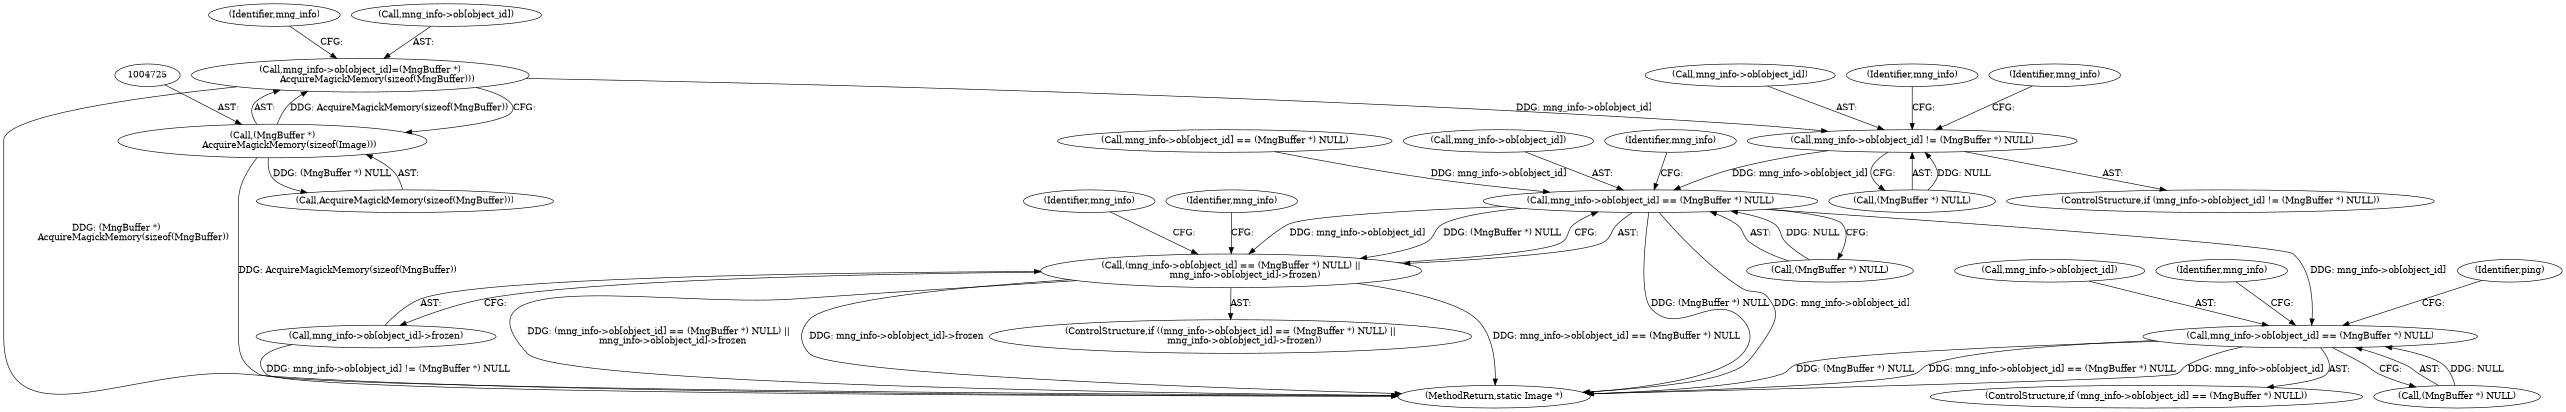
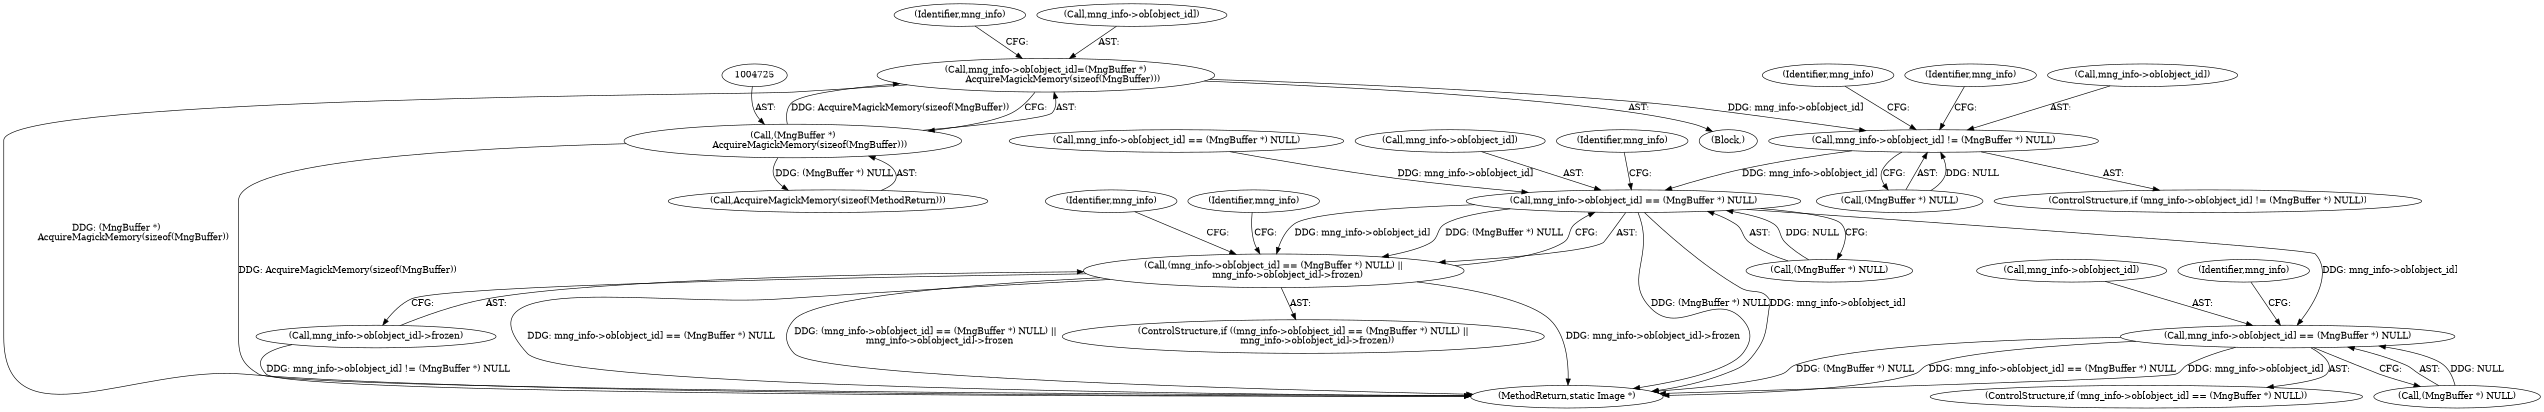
node "(Call,(MngBuffer *) AcquireMagickMemory(sizeof(Image)))": label "(Call,(MngBuffer *) AcquireMagickMemory(sizeof(Image)))" -> "(Call,(MngBuffer *) AcquireMagickMemory(sizeof(MngBuffer)))"
node "(Block,)": added
node "(Call,AcquireMagickMemory(sizeof(MngBuffer)))": label "(Call,AcquireMagickMemory(sizeof(MngBuffer)))" -> "(Call,AcquireMagickMemory(sizeof(MethodReturn)))"
node "(Identifier,ping)": removed
